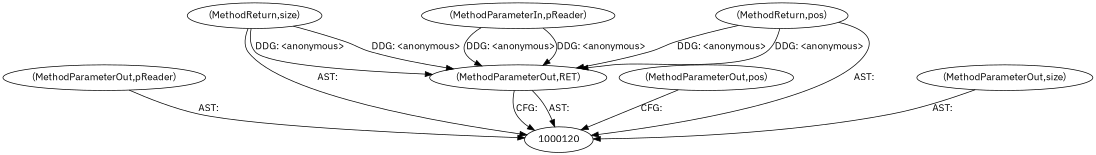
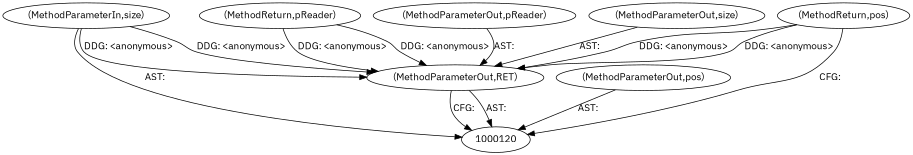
node "(MethodReturn,size)": label "(MethodReturn,size)" -> "(MethodParameterIn,size)"
node "(MethodParameterIn,pReader)": label "(MethodParameterIn,pReader)" -> "(MethodReturn,pReader)"
edge "(MethodReturn,pos)" -> "1000120": label "AST: " -> "CFG: "
edge "(MethodParameterOut,pos)" -> "1000120": label "CFG: " -> "AST: "
edge "(MethodParameterOut,pReader)" -> "1000120": now "(MethodParameterOut,pReader)" -> "(MethodParameterOut,RET)"
edge "(MethodParameterOut,size)" -> "1000120": now "(MethodParameterOut,size)" -> "(MethodParameterOut,RET)"
